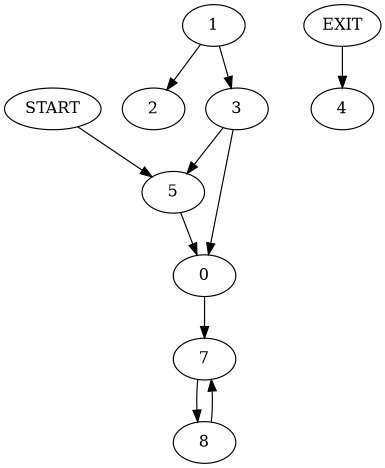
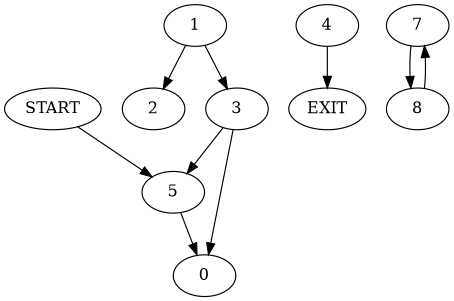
edge "EXIT" -> "4": reversed
edge "0" -> "7": removed
